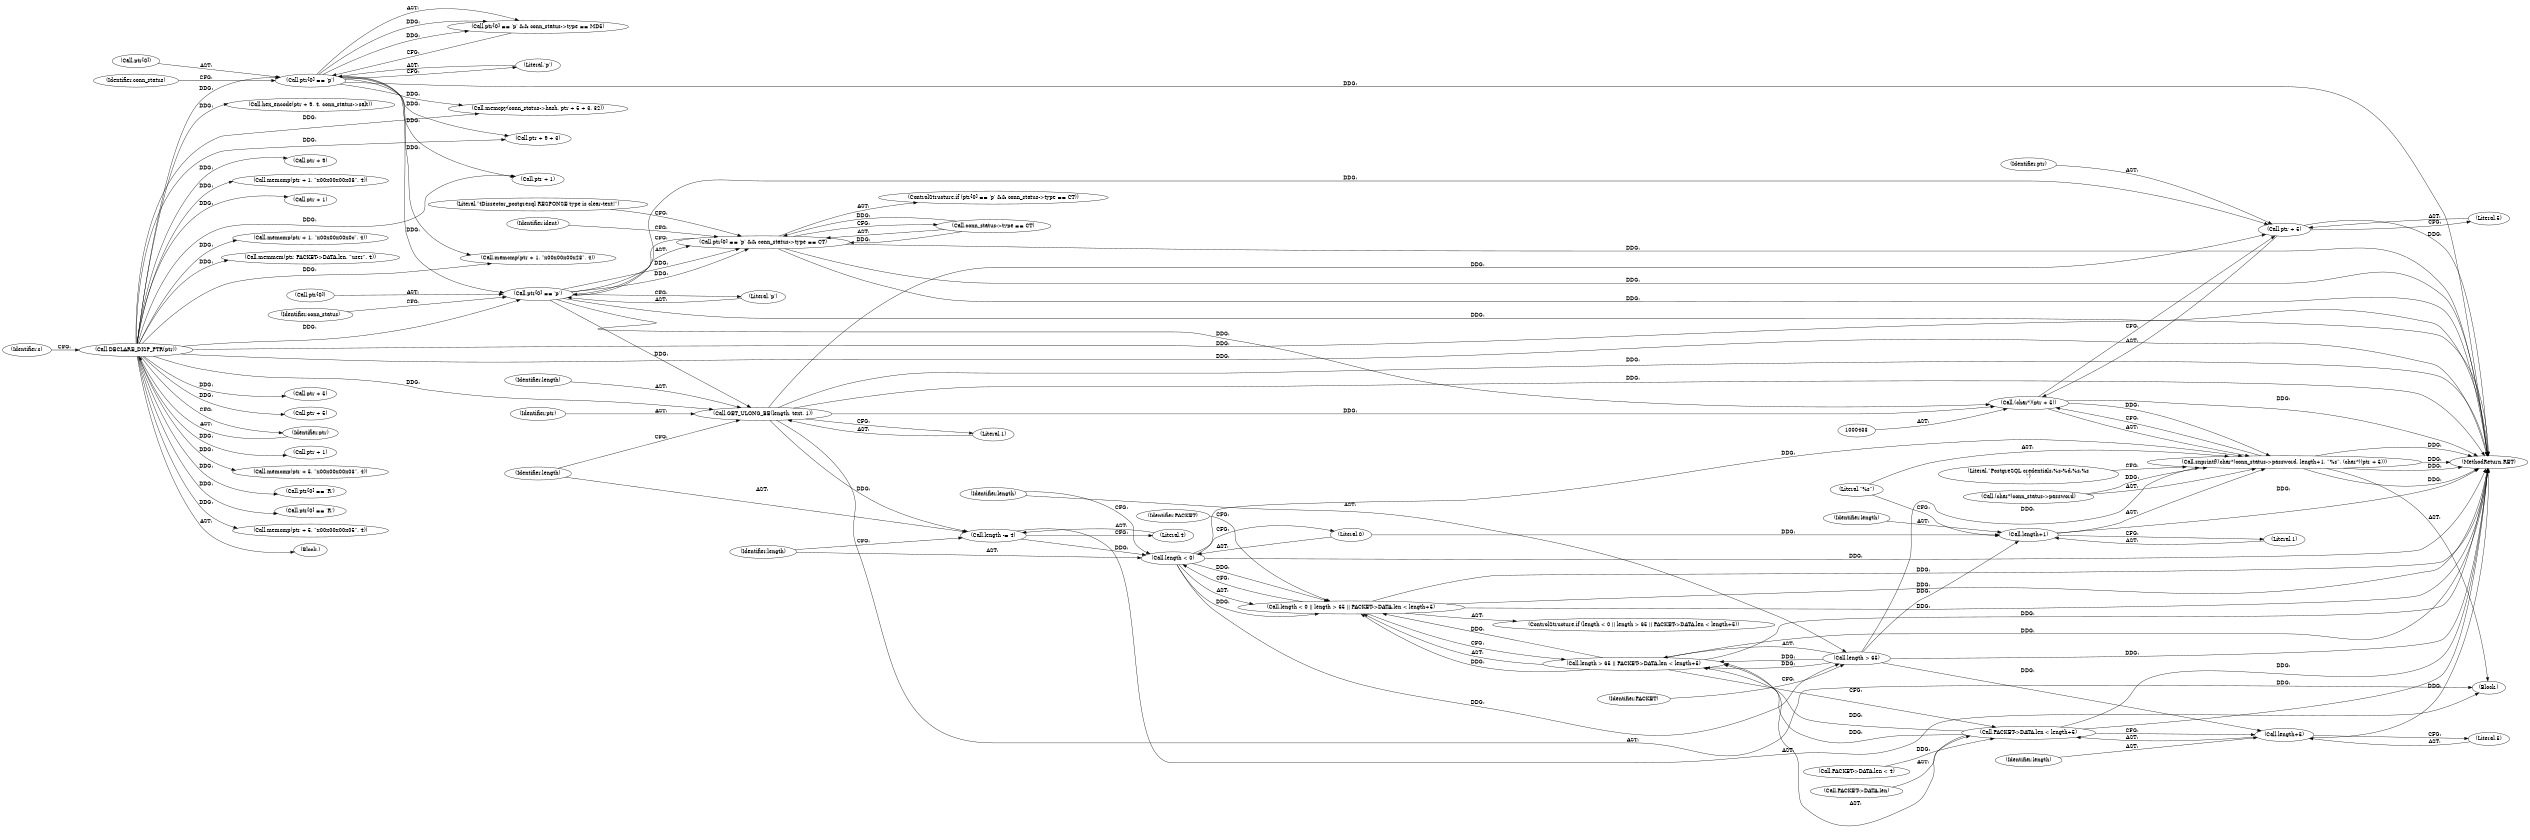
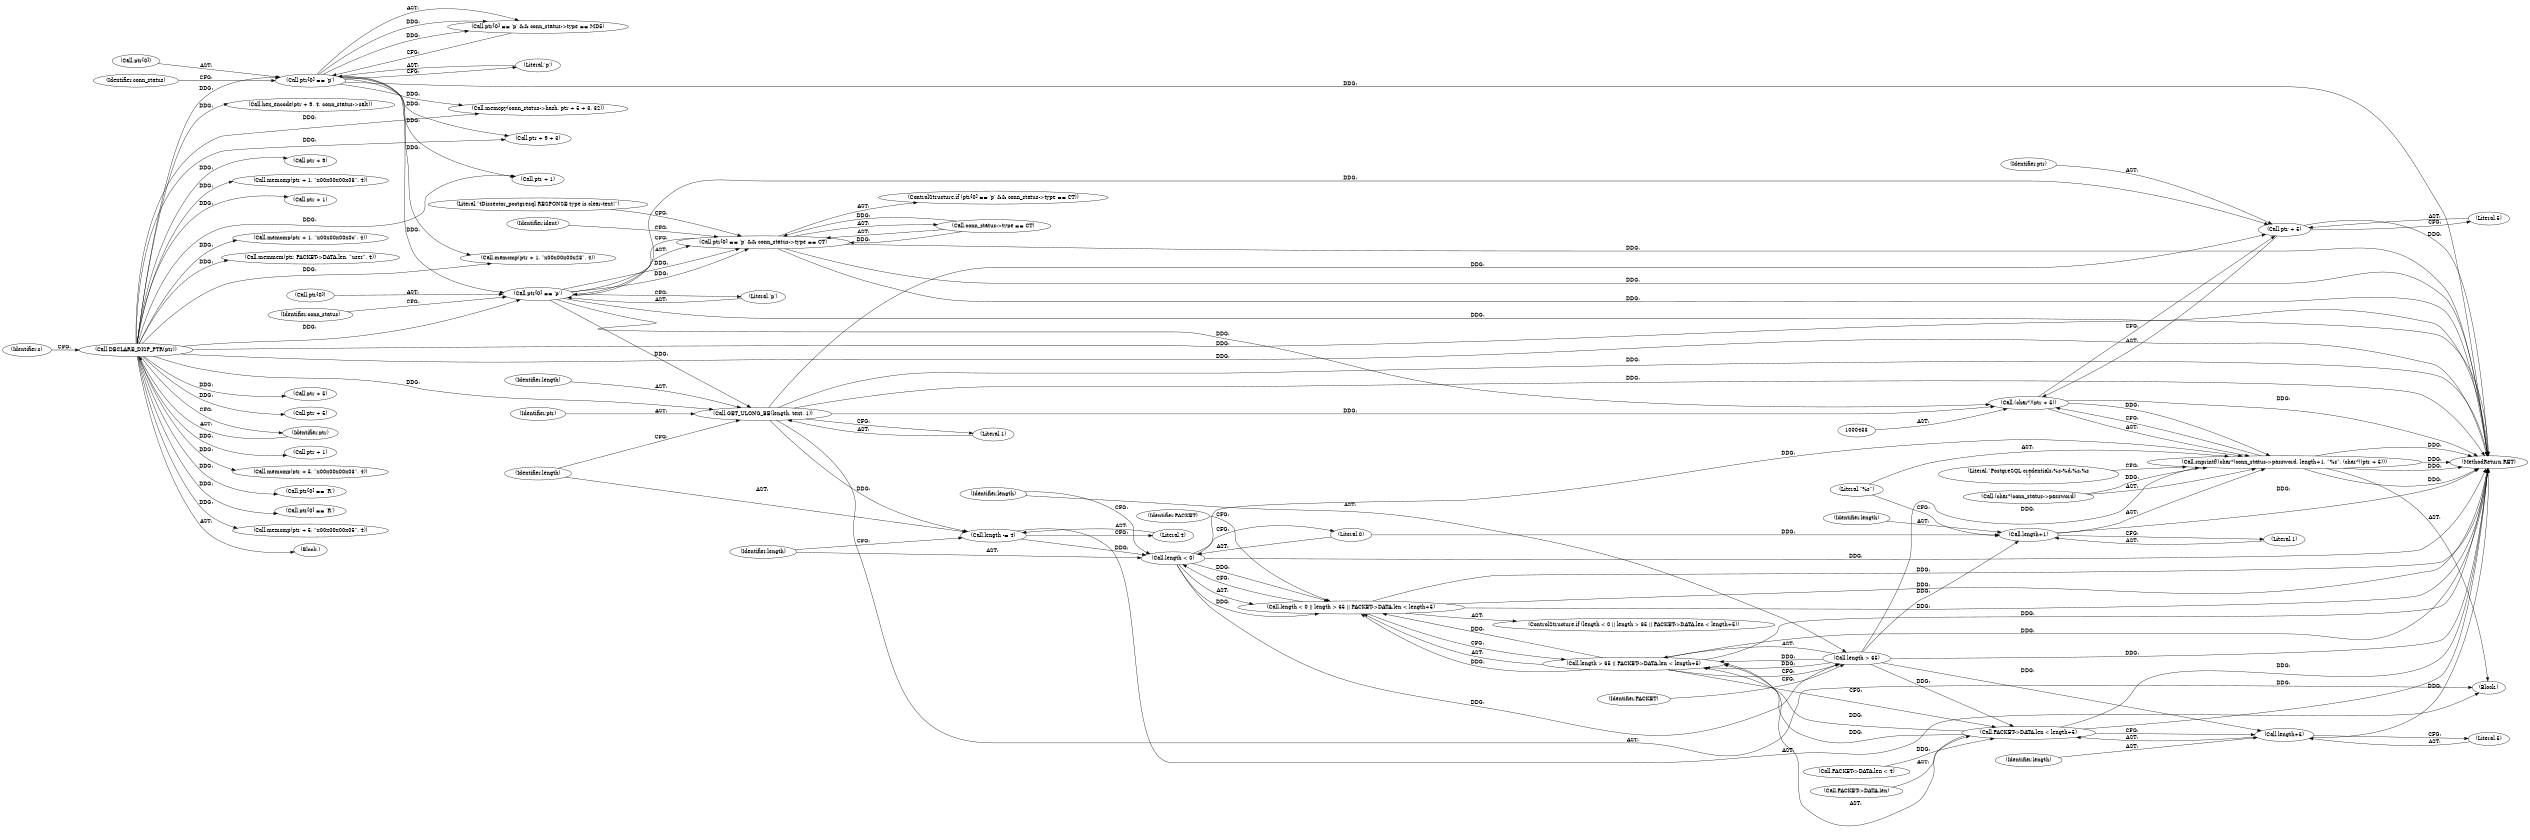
edge "(Call,ptr[0] == 'p' && conn_status->type == CT)" -> "(Call,conn_status->type == CT)": label "CFG: " -> "AST: "
edge "(Call,length > 65 || PACKET->DATA.len < length+5)" -> "(Call,length > 65)": added, label "CFG:"
edge "(Call,length > 65)" -> "(Call,PACKET->DATA.len < length+5)": added, label "DDG:"
